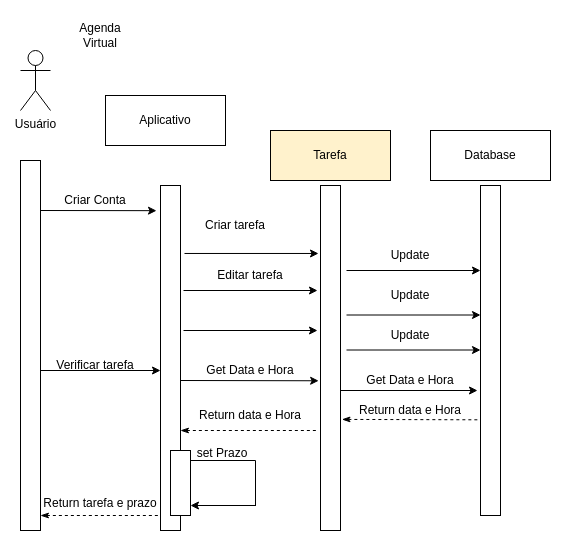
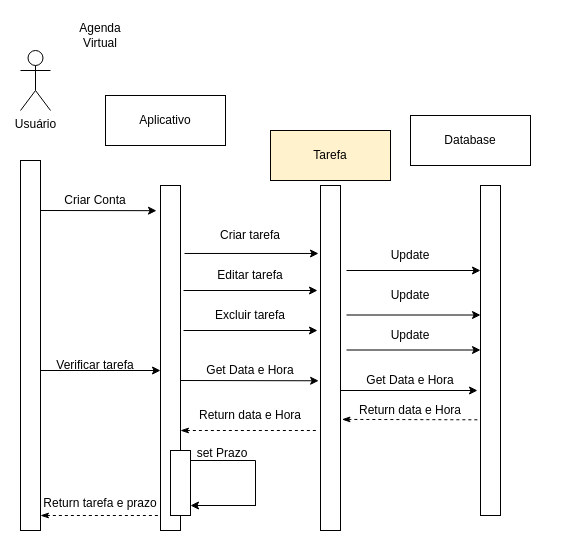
node "Database": moved (491, 156) -> (471, 141)
node "Criar tarefa": moved (236, 226) -> (251, 236)
node "Excluir tarefa": added
